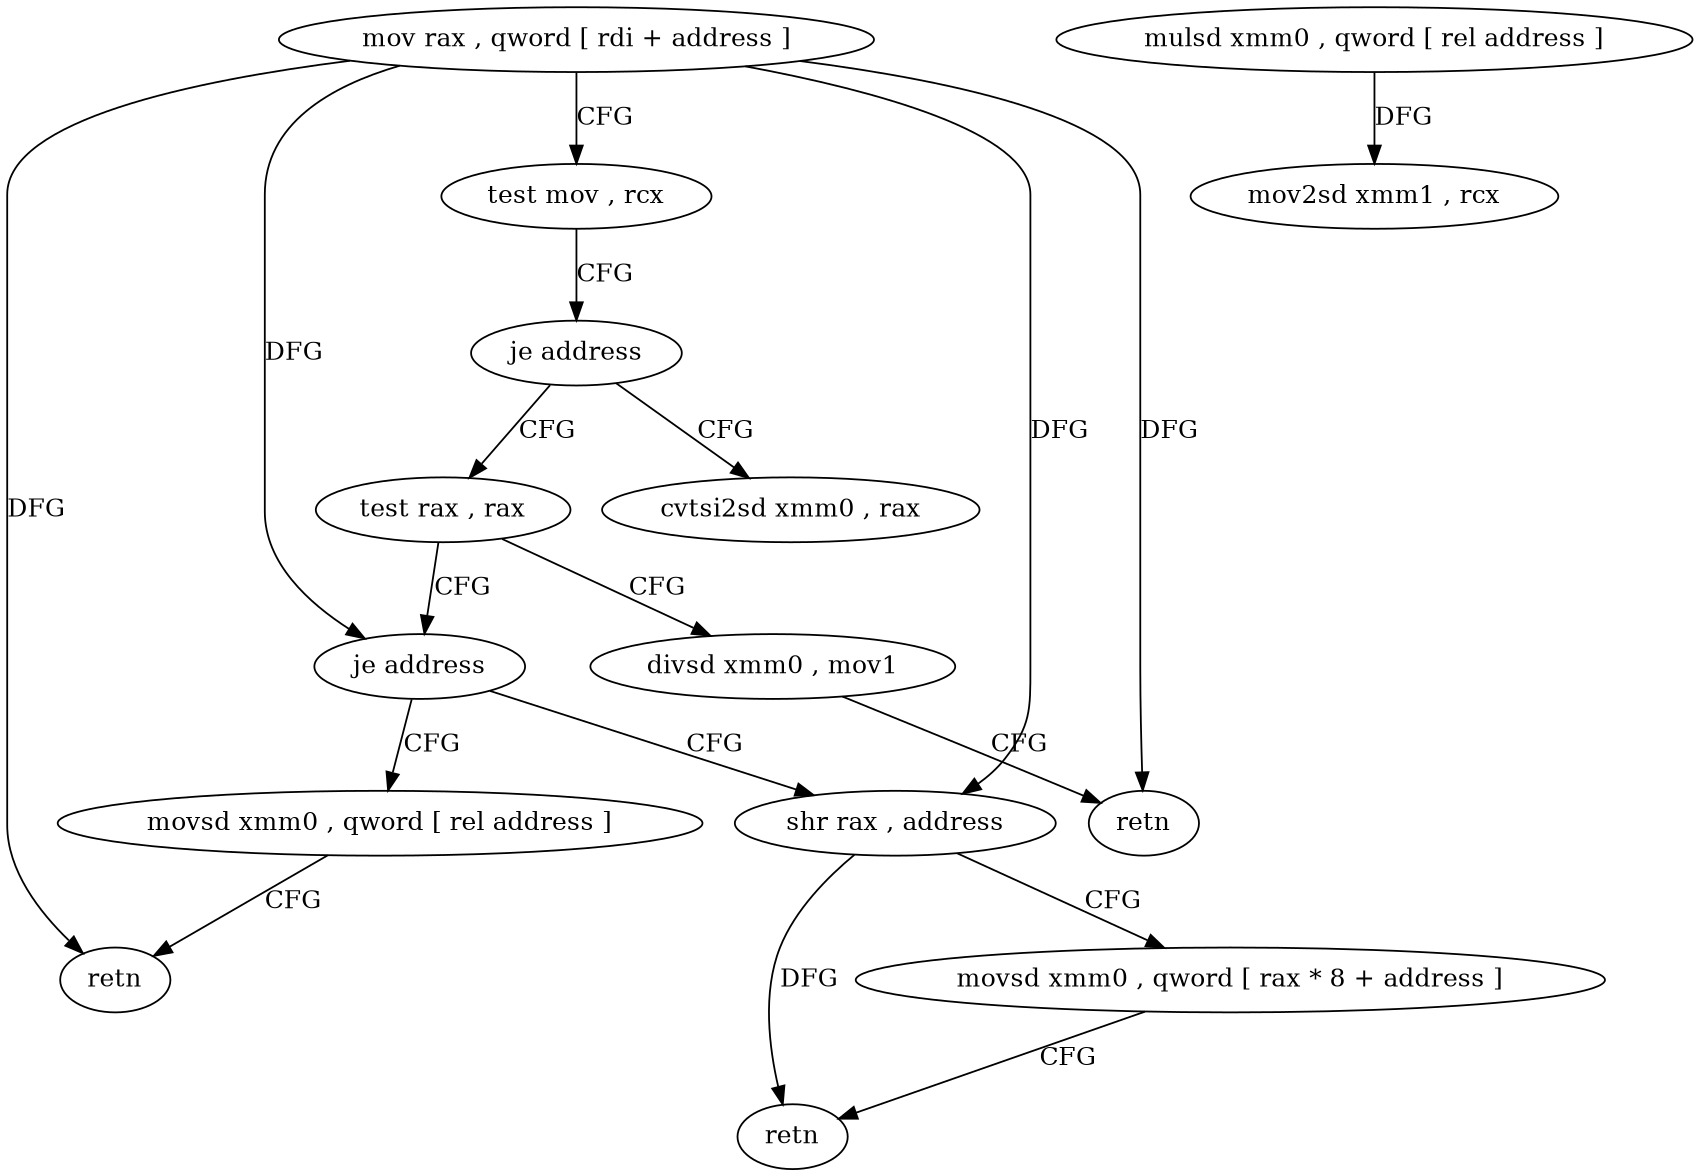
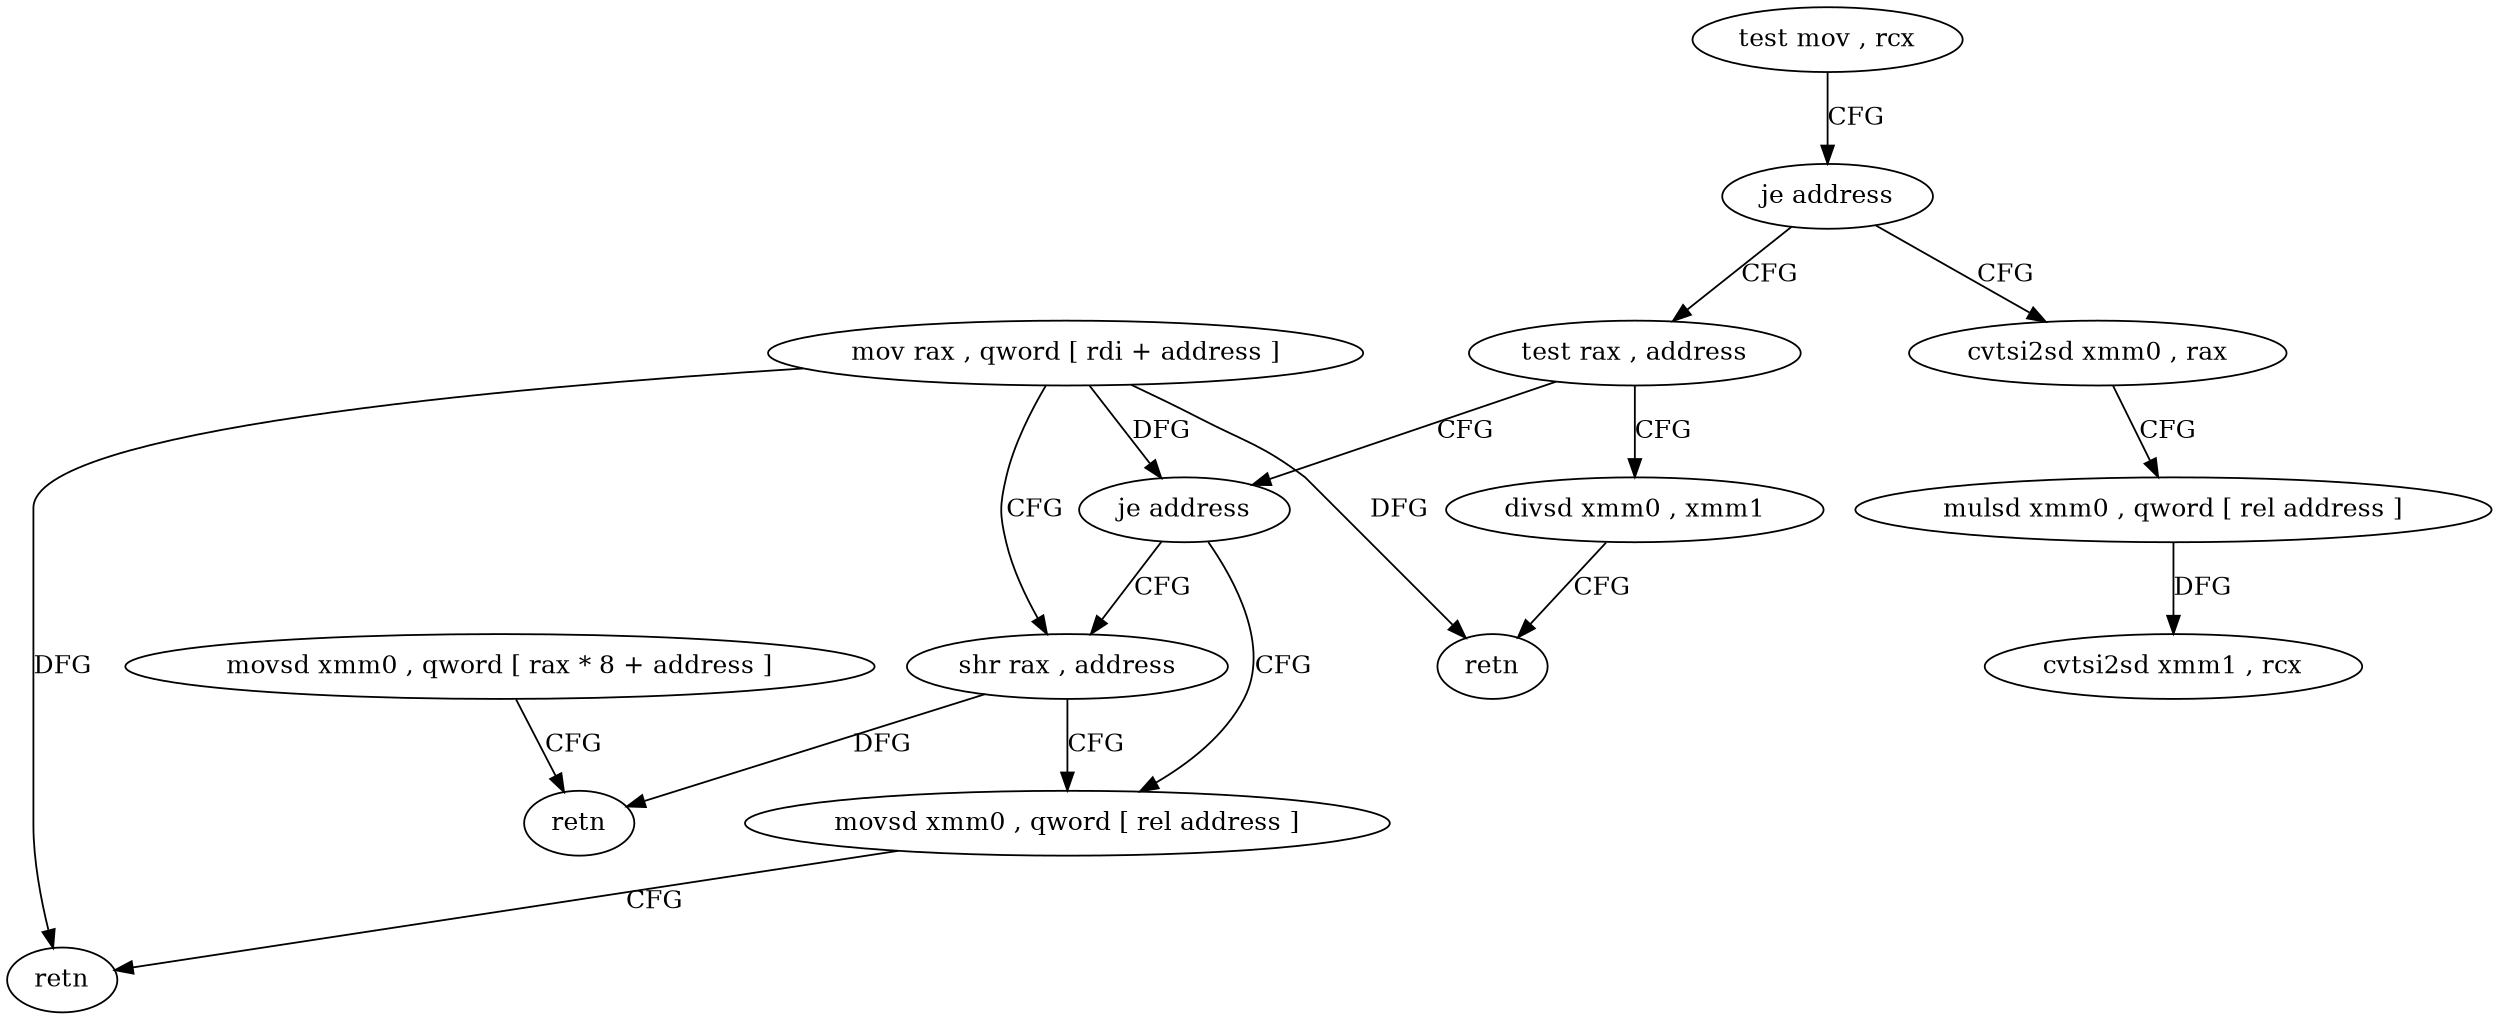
edge "mov rax , qword [ rdi + address ]" -> "test mov , rcx": removed, label "CFG"
node "mov2sd xmm1 , rcx": label "mov2sd xmm1 , rcx" -> "cvtsi2sd xmm1 , rcx"
edge "cvtsi2sd xmm0 , rax" -> "mulsd xmm0 , qword [ rel address ]": added, label "CFG"
edge "mov rax , qword [ rdi + address ]" -> "shr rax , address": label "DFG" -> "CFG"
node "test rax , rax": label "test rax , rax" -> "test rax , address"
node "divsd xmm0 , mov1": label "divsd xmm0 , mov1" -> "divsd xmm0 , xmm1"
edge "shr rax , address" -> "movsd xmm0 , qword [ rax * 8 + address ]": now "shr rax , address" -> "movsd xmm0 , qword [ rel address ]"
